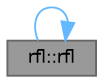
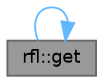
node "rfl::rfl": label "rfl::rfl" -> "rfl::get"
